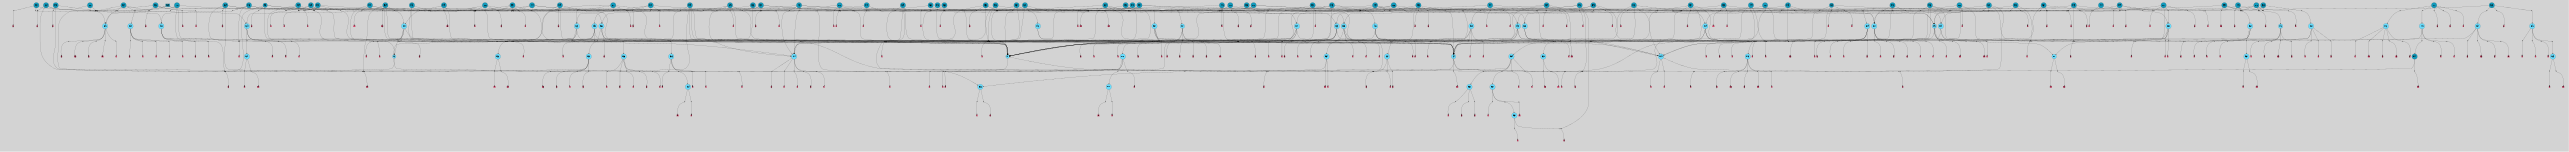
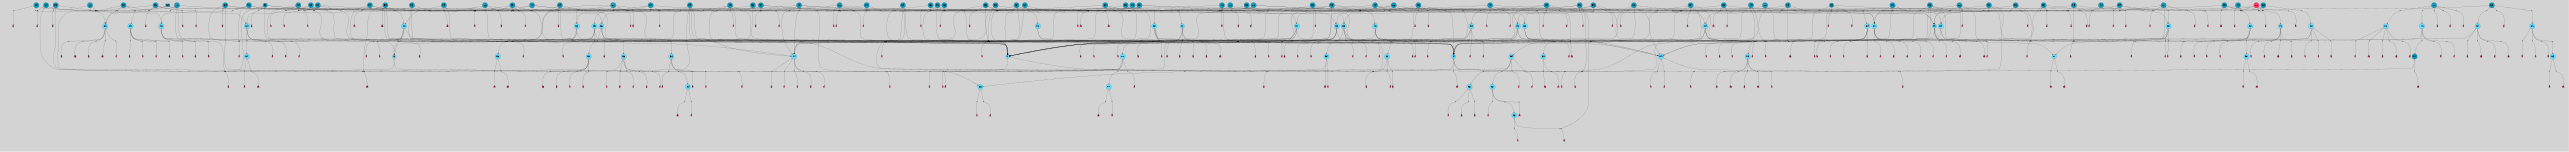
node "T718": fillcolor #1199bb -> #ff3366
